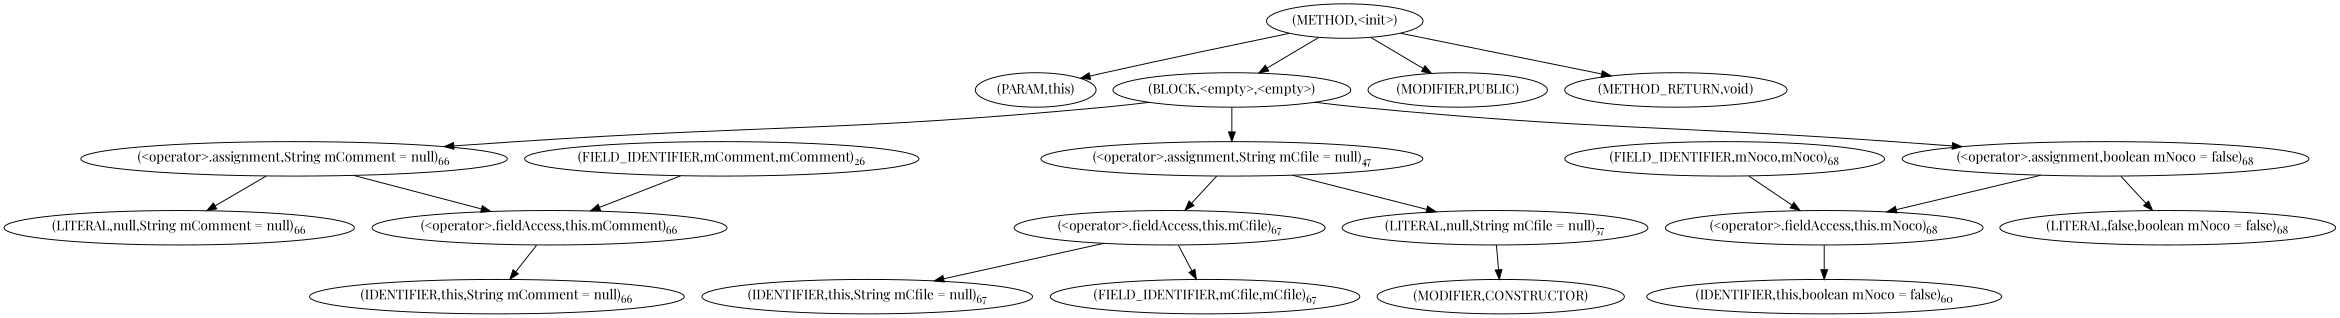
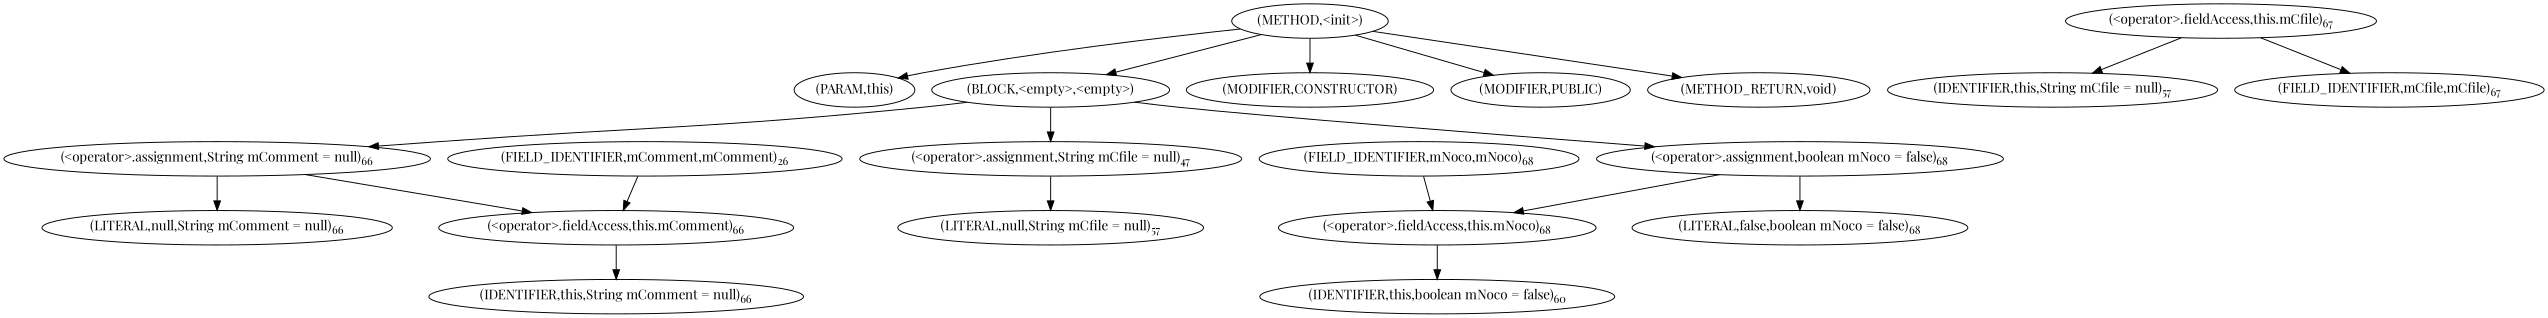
edge "(<operator>.assignment,String mCfile = null)" -> "(<operator>.fieldAccess,this.mCfile)": removed
edge "(LITERAL,null,String mCfile = null)" -> "(MODIFIER,CONSTRUCTOR)": now "(METHOD,<init>)" -> "(MODIFIER,CONSTRUCTOR)"
node "(IDENTIFIER,this,String mCfile = null)": text "67" -> "57"
